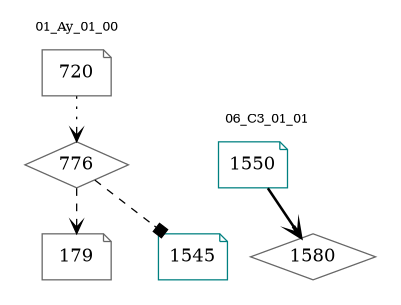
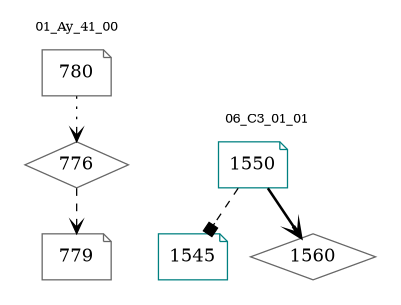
cluster "01_Ay_01_00": label "01_Ay_01_00" -> "01_Ay_41_00"
node "720": label "720" -> "780"
edge "776" -> "1545": now "1550" -> "1545"
node "179": label "179" -> "779"
node "1580": label "1580" -> "1560"
